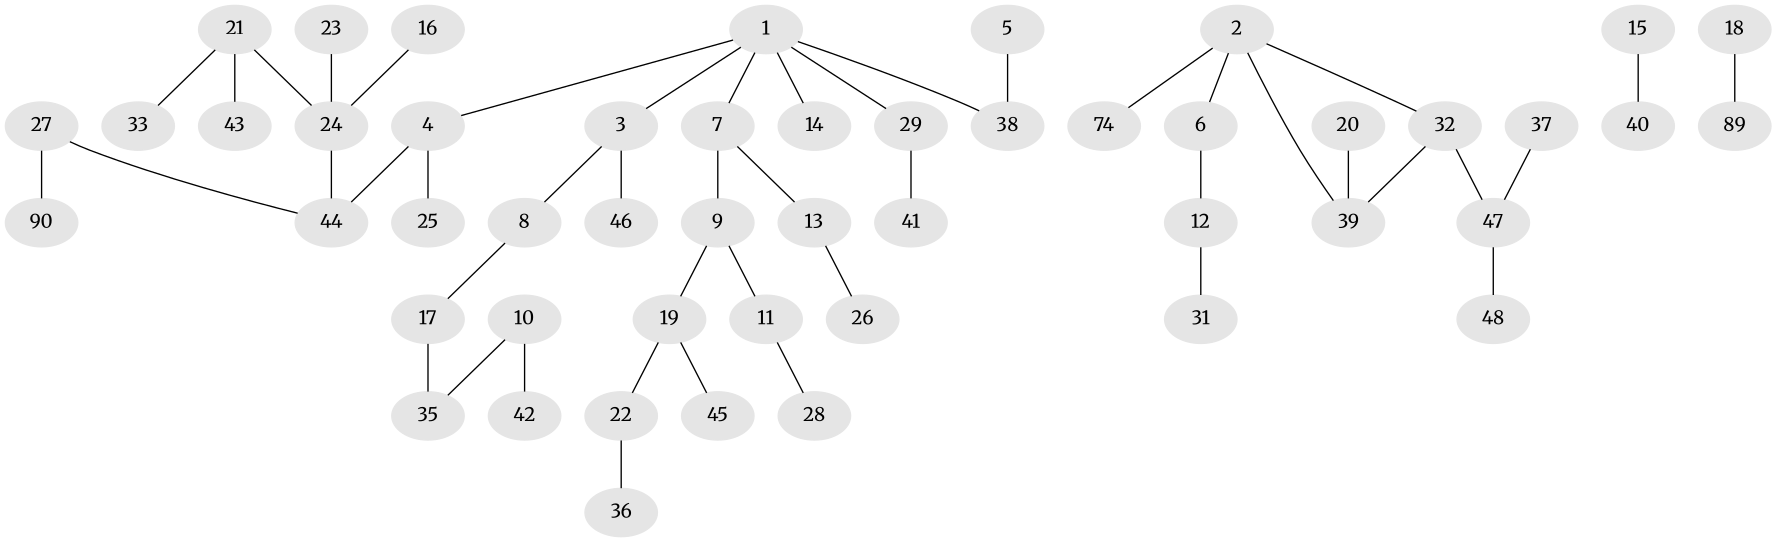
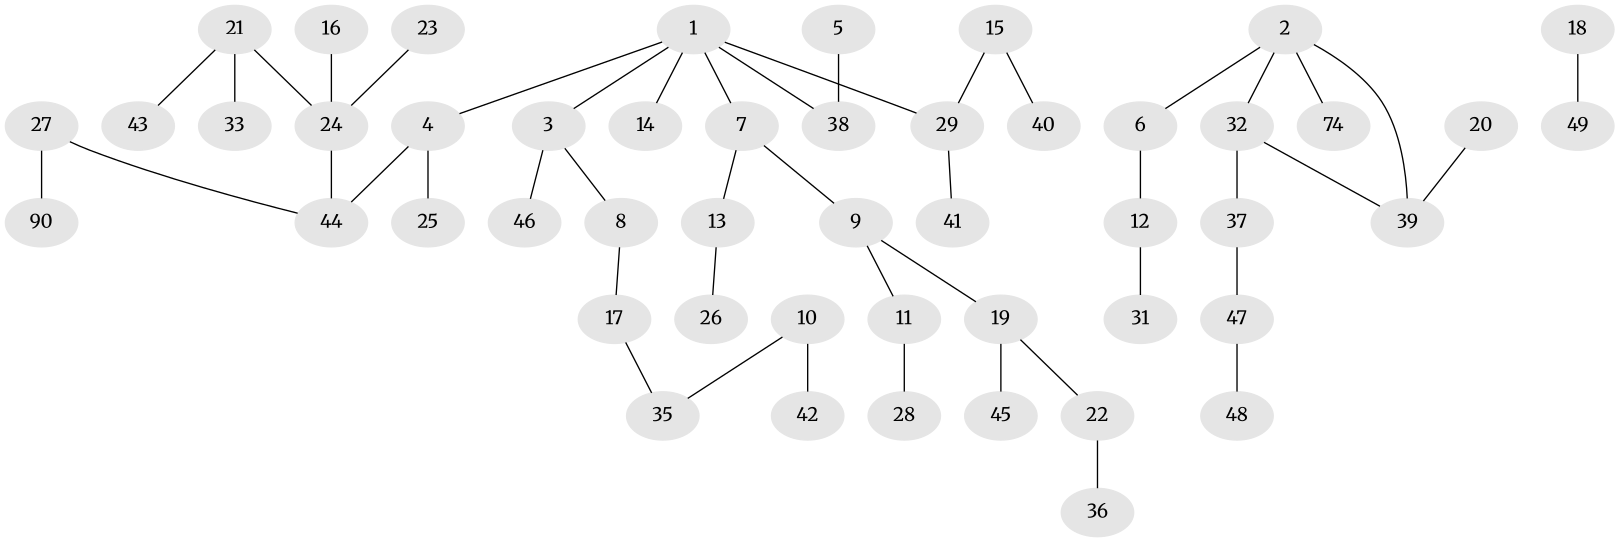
edge "15" -- "29": added
node "89": label "89" -> "49"
edge "32" -- "47": now "32" -- "37"
